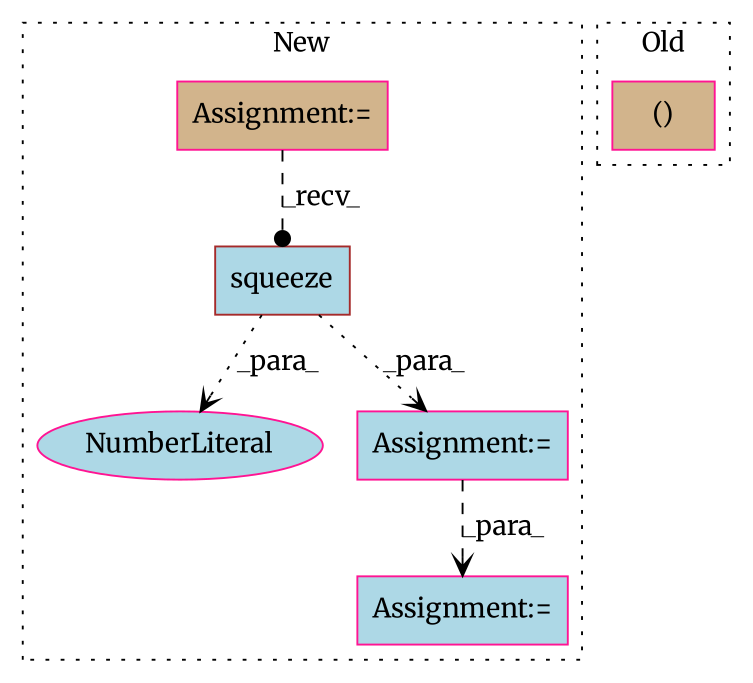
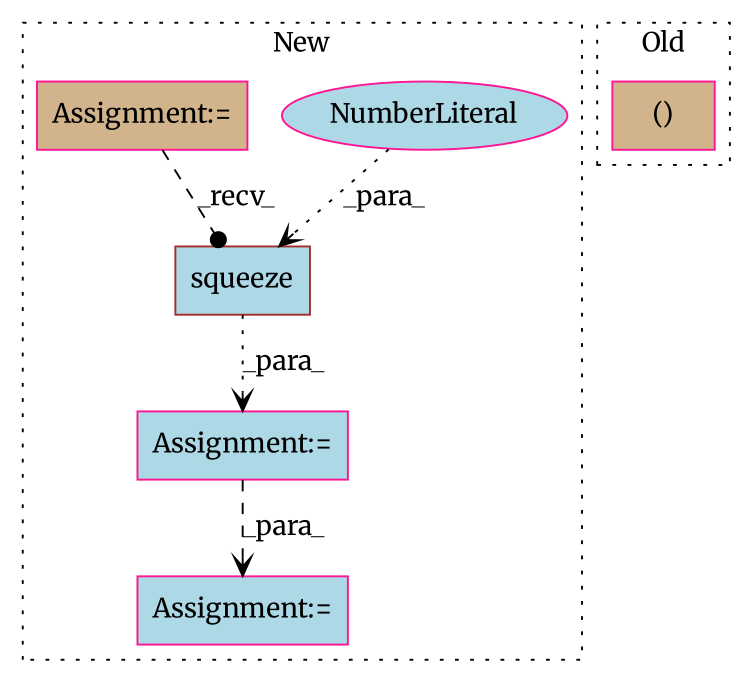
edge "squeeze" -> "NumberLiteral": reversed
